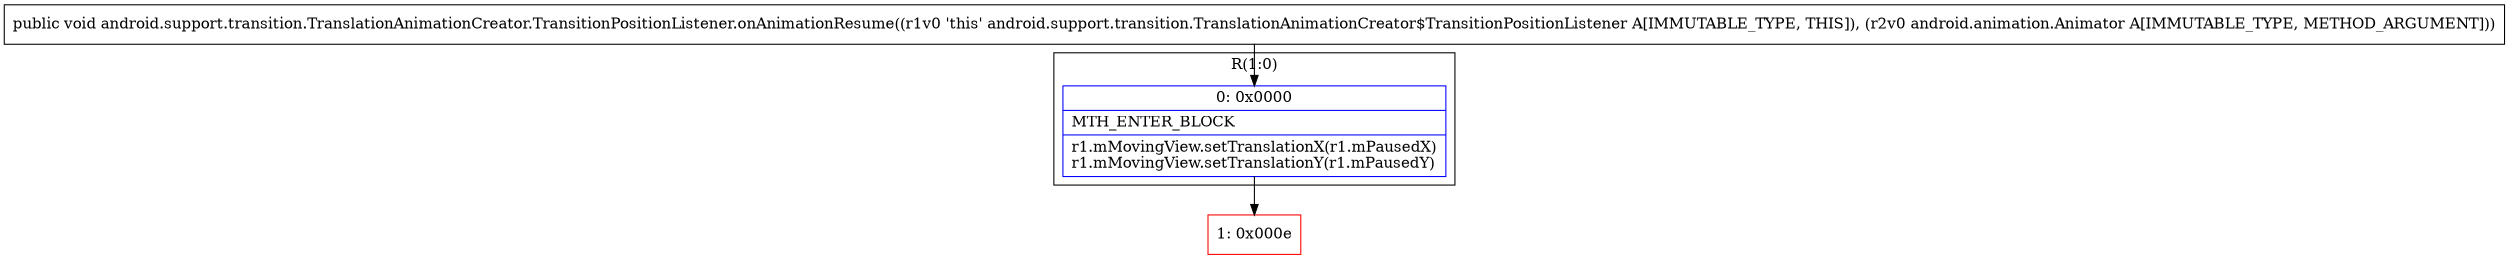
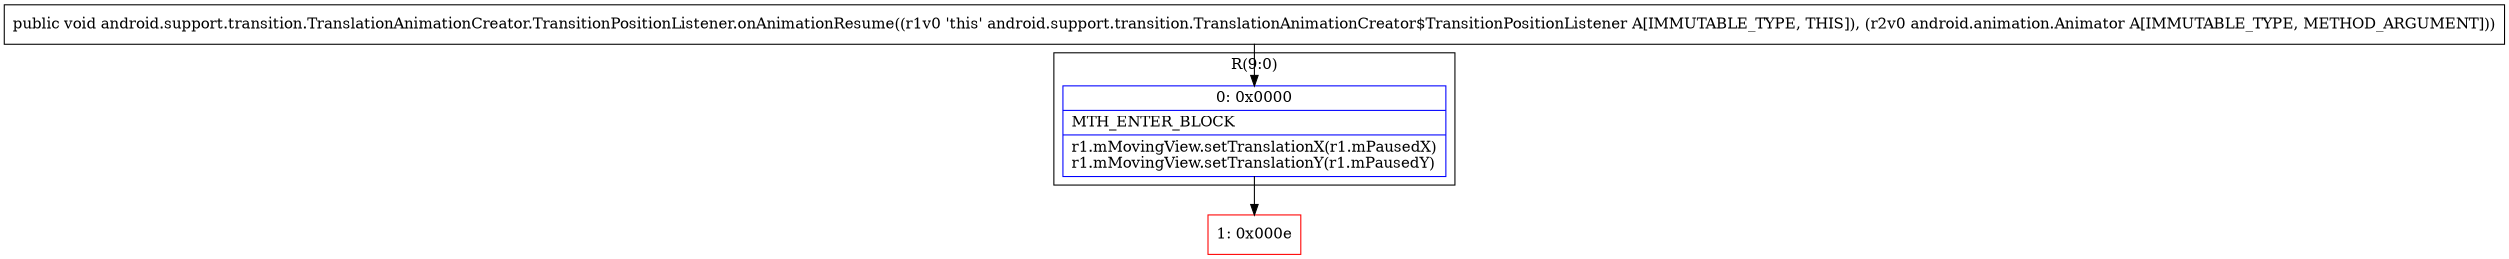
cluster "R(1:0)": label "R(1:0)" -> "R(9:0)"
